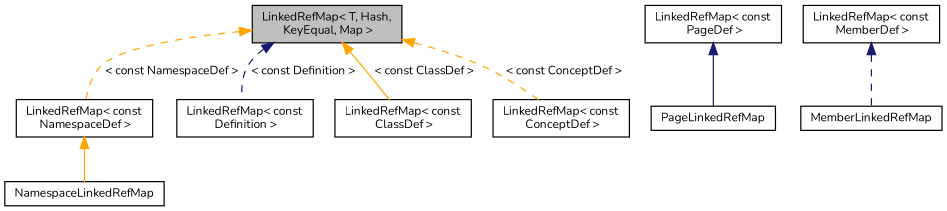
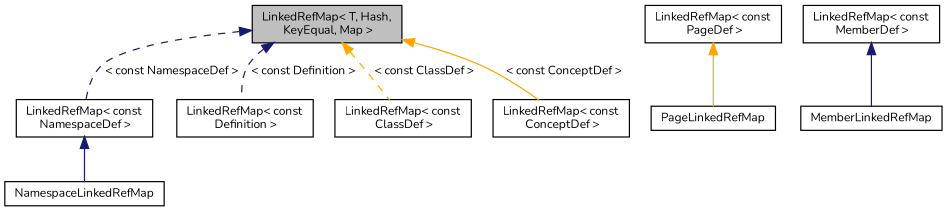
edge "LinkedRefMap< const NamespaceDef >" -> "LinkedRefMap< T, Hash, KeyEqual, Map >": color orange -> midnightblue
edge "LinkedRefMap< const ConceptDef >" -> "LinkedRefMap< T, Hash, KeyEqual, Map >": style dashed -> solid
edge "LinkedRefMap< const ClassDef >" -> "LinkedRefMap< T, Hash, KeyEqual, Map >": style solid -> dashed
edge "PageLinkedRefMap" -> "LinkedRefMap< const PageDef >": color midnightblue -> orange
edge "MemberLinkedRefMap" -> "LinkedRefMap< const MemberDef >": style dashed -> solid
edge "NamespaceLinkedRefMap" -> "LinkedRefMap< const NamespaceDef >": color orange -> midnightblue
